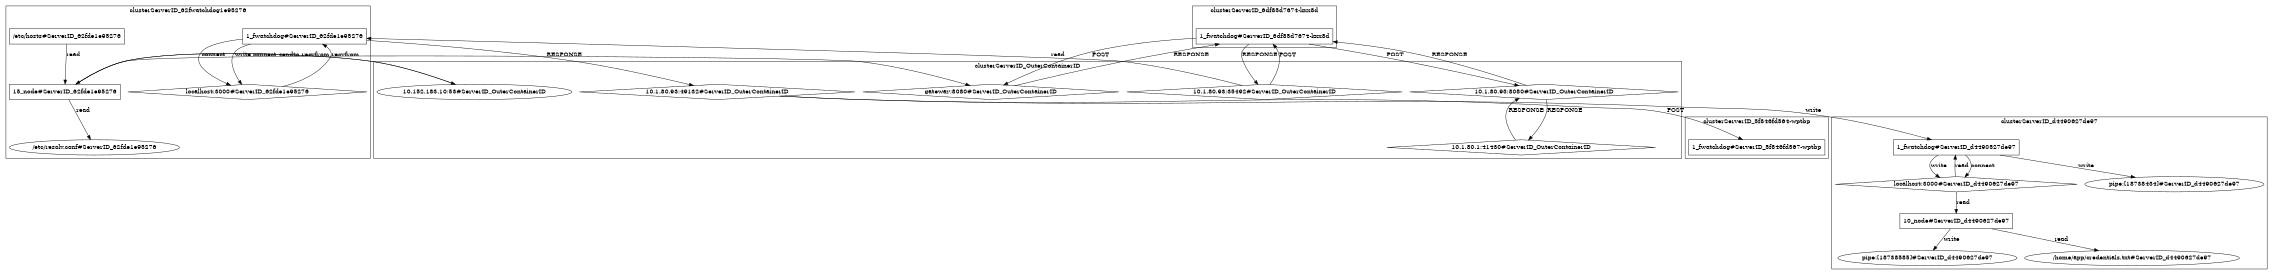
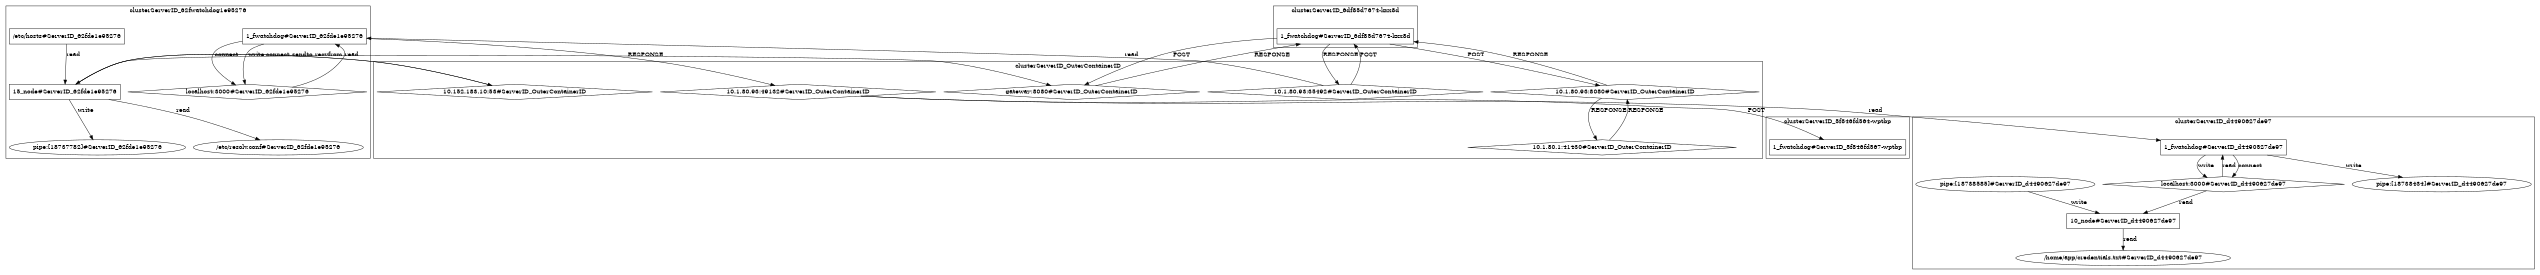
edge "localhost:3000#ServerID_62fde1e95276" -> "1_fwatchdog#ServerID_62fde1e95276": label "recvfrom" -> "read"
node "10.152.183.10:53#ServerID_OuterContainerID": shape ellipse -> diamond
edge "10.1.80.93:49132#ServerID_OuterContainerID" -> "1_fwatchdog#ServerID_d4490527de97": label "write" -> "read"
node "pipe:[18737782]#ServerID_62fde1e95276": added
edge "10_node#ServerID_d4490627de97" -> "pipe:[18738585]#ServerID_d4490627de97": reversed
